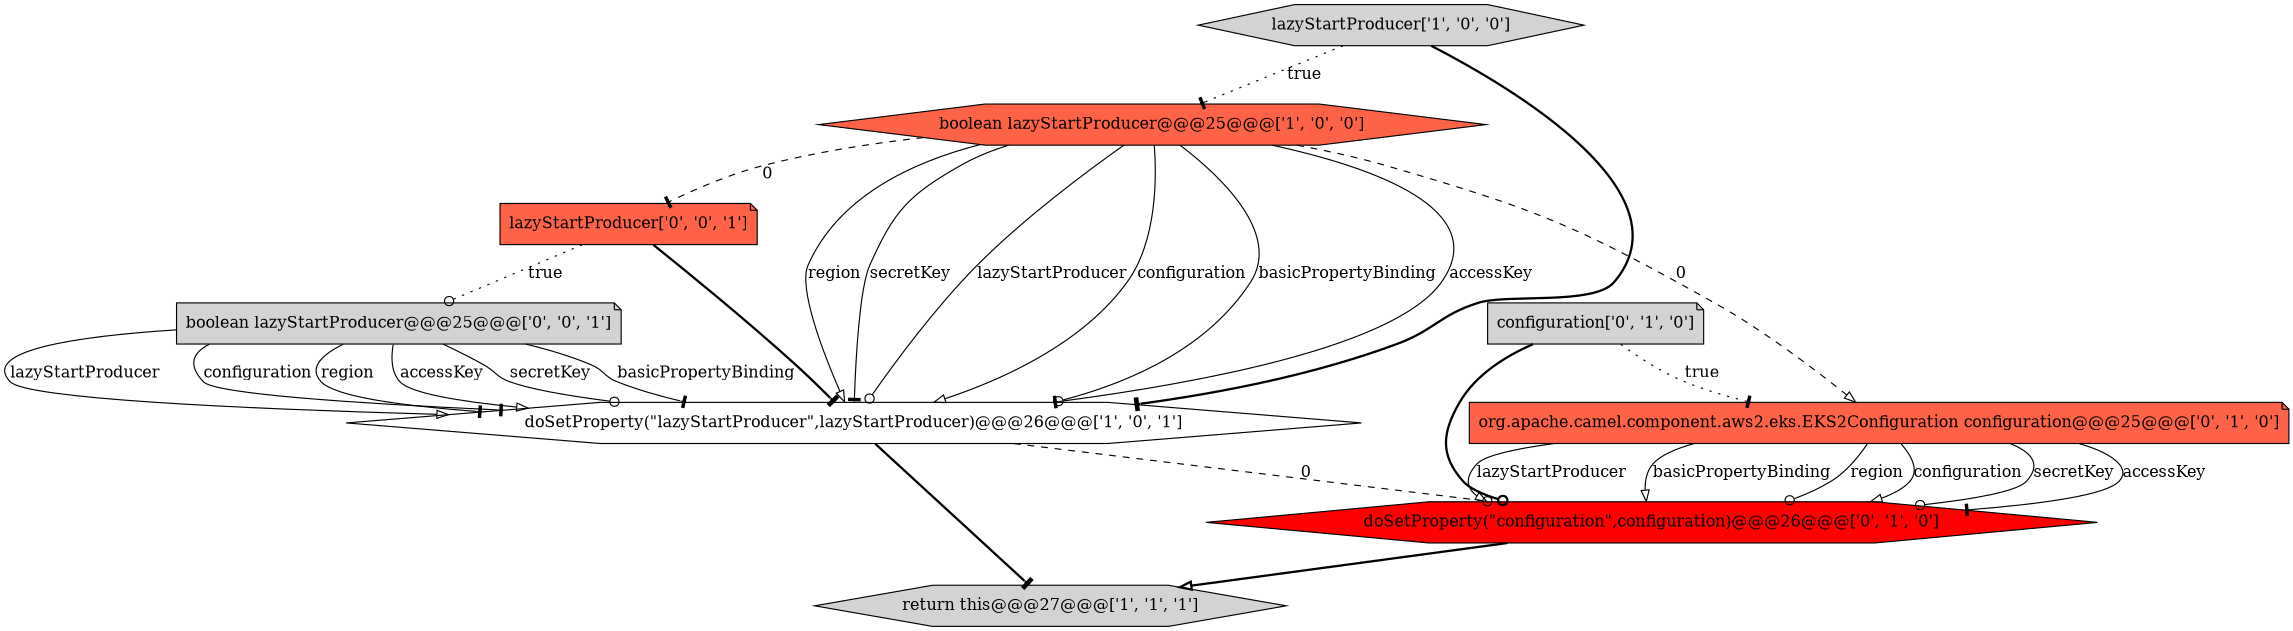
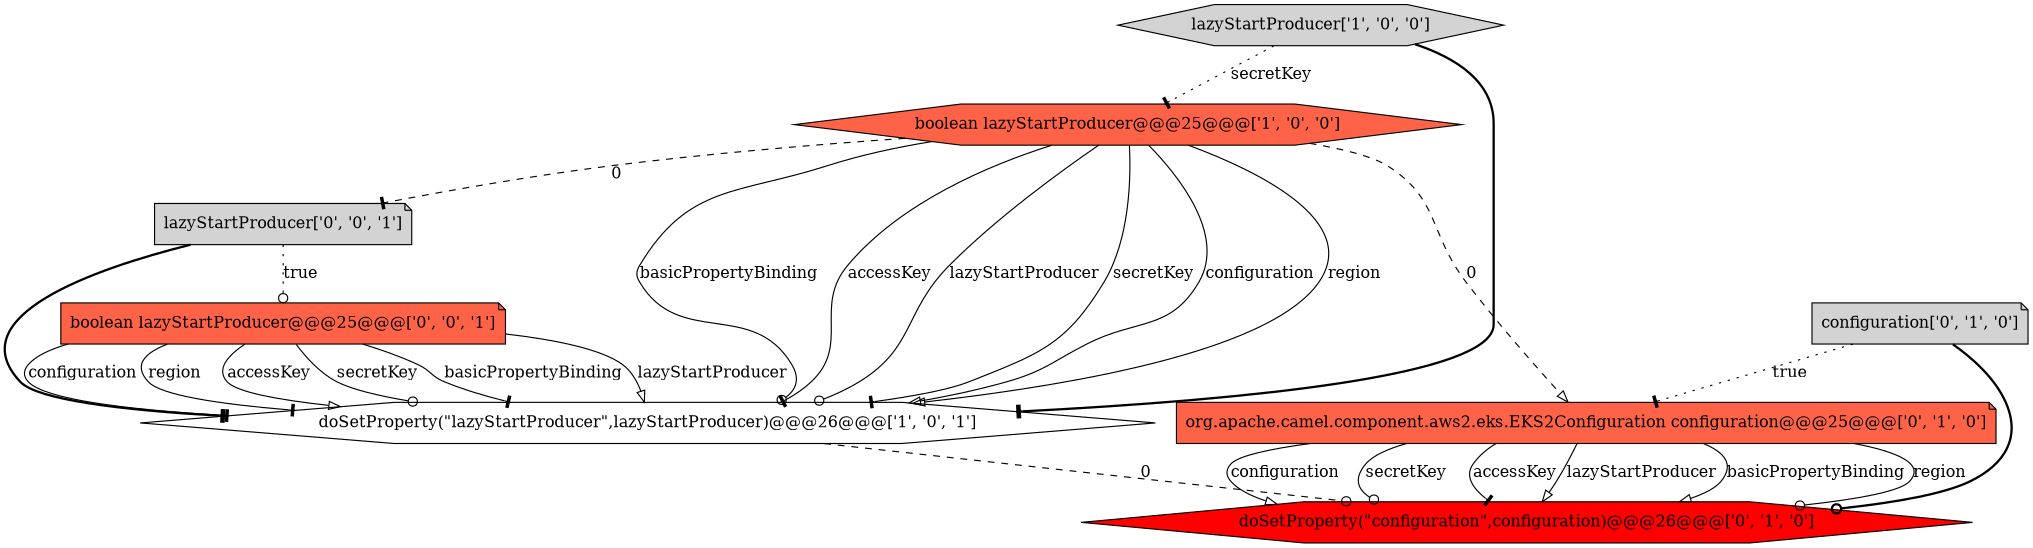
edge "lazyStartProducer['1', '0', '0']" -> "boolean lazyStartProducer@@@25@@@['1', '0', '0']": label "true" -> "secretKey"
node "lazyStartProducer['0', '0', '1']": fillcolor tomato -> lightgray
node "boolean lazyStartProducer@@@25@@@['0', '0', '1']": fillcolor lightgray -> tomato
node "return this@@@27@@@['1', '1', '1']": removed
